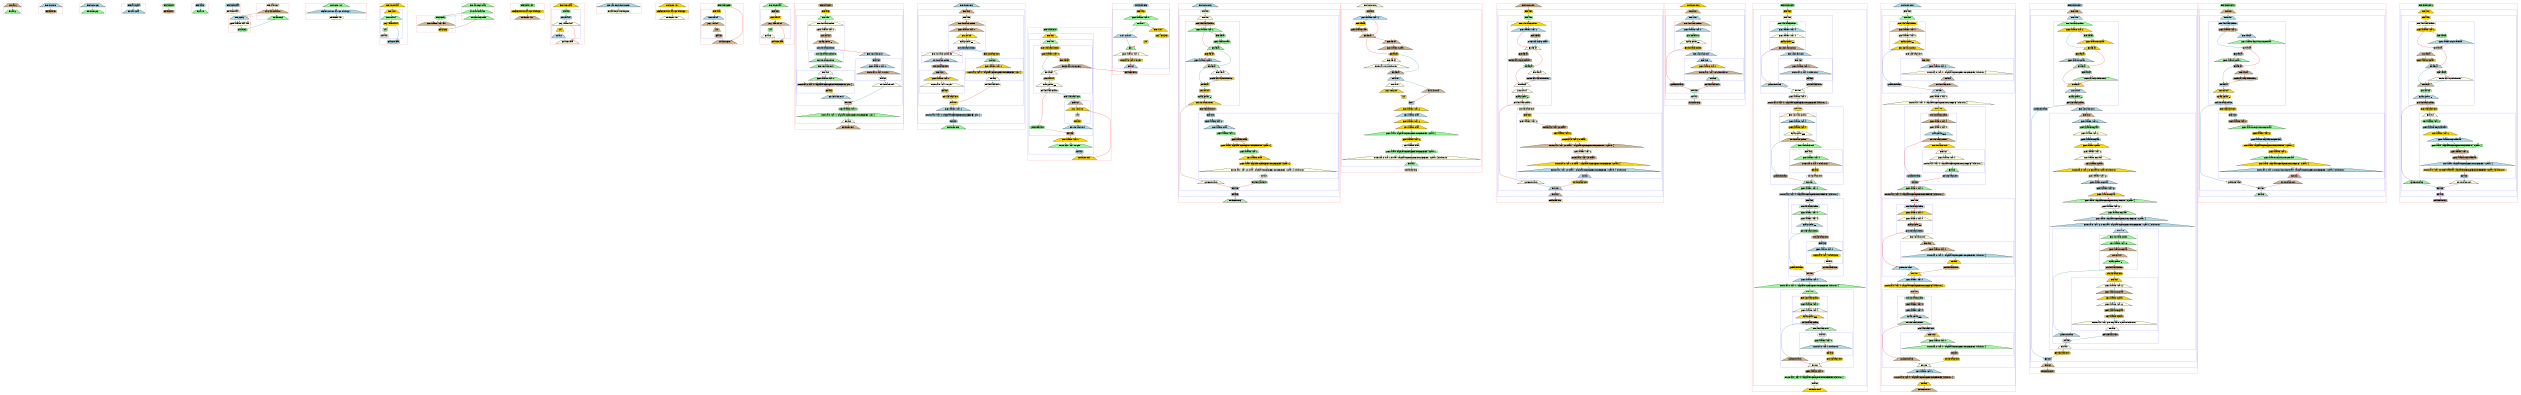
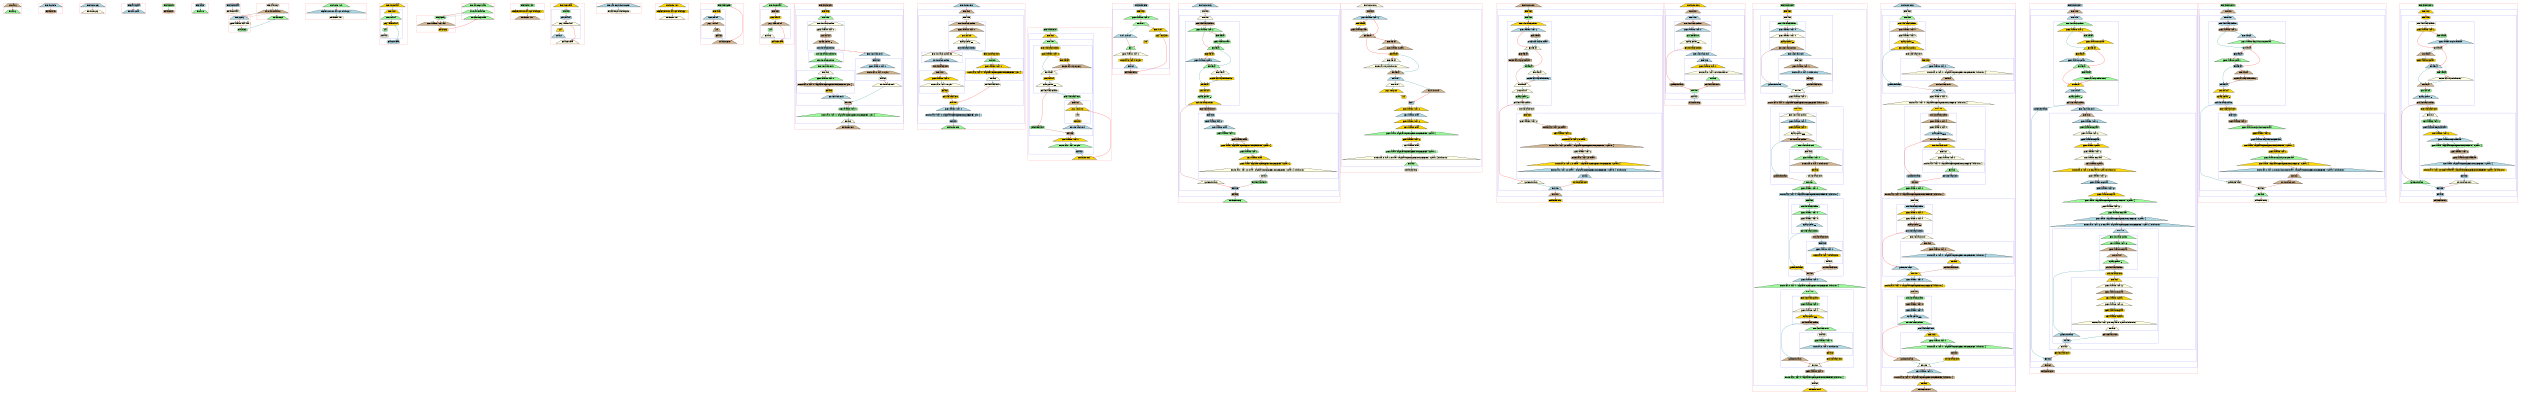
node "Enter result test_1": label "Enter result test_1" -> "Enter function test_1"
node "Exit function getA": fillcolor palegreen -> lightyellow
edge "Function call: $subj$.R|/A.getA|()" -> "Exit function test_3": now "Jump: ^test_3 Unit" -> "Exit function test_3"
node "Function call: R|<local>/b|.R|kotlin/Boolean.not|()": fillcolor tan -> lightyellow
node "Exit function test_12": added
